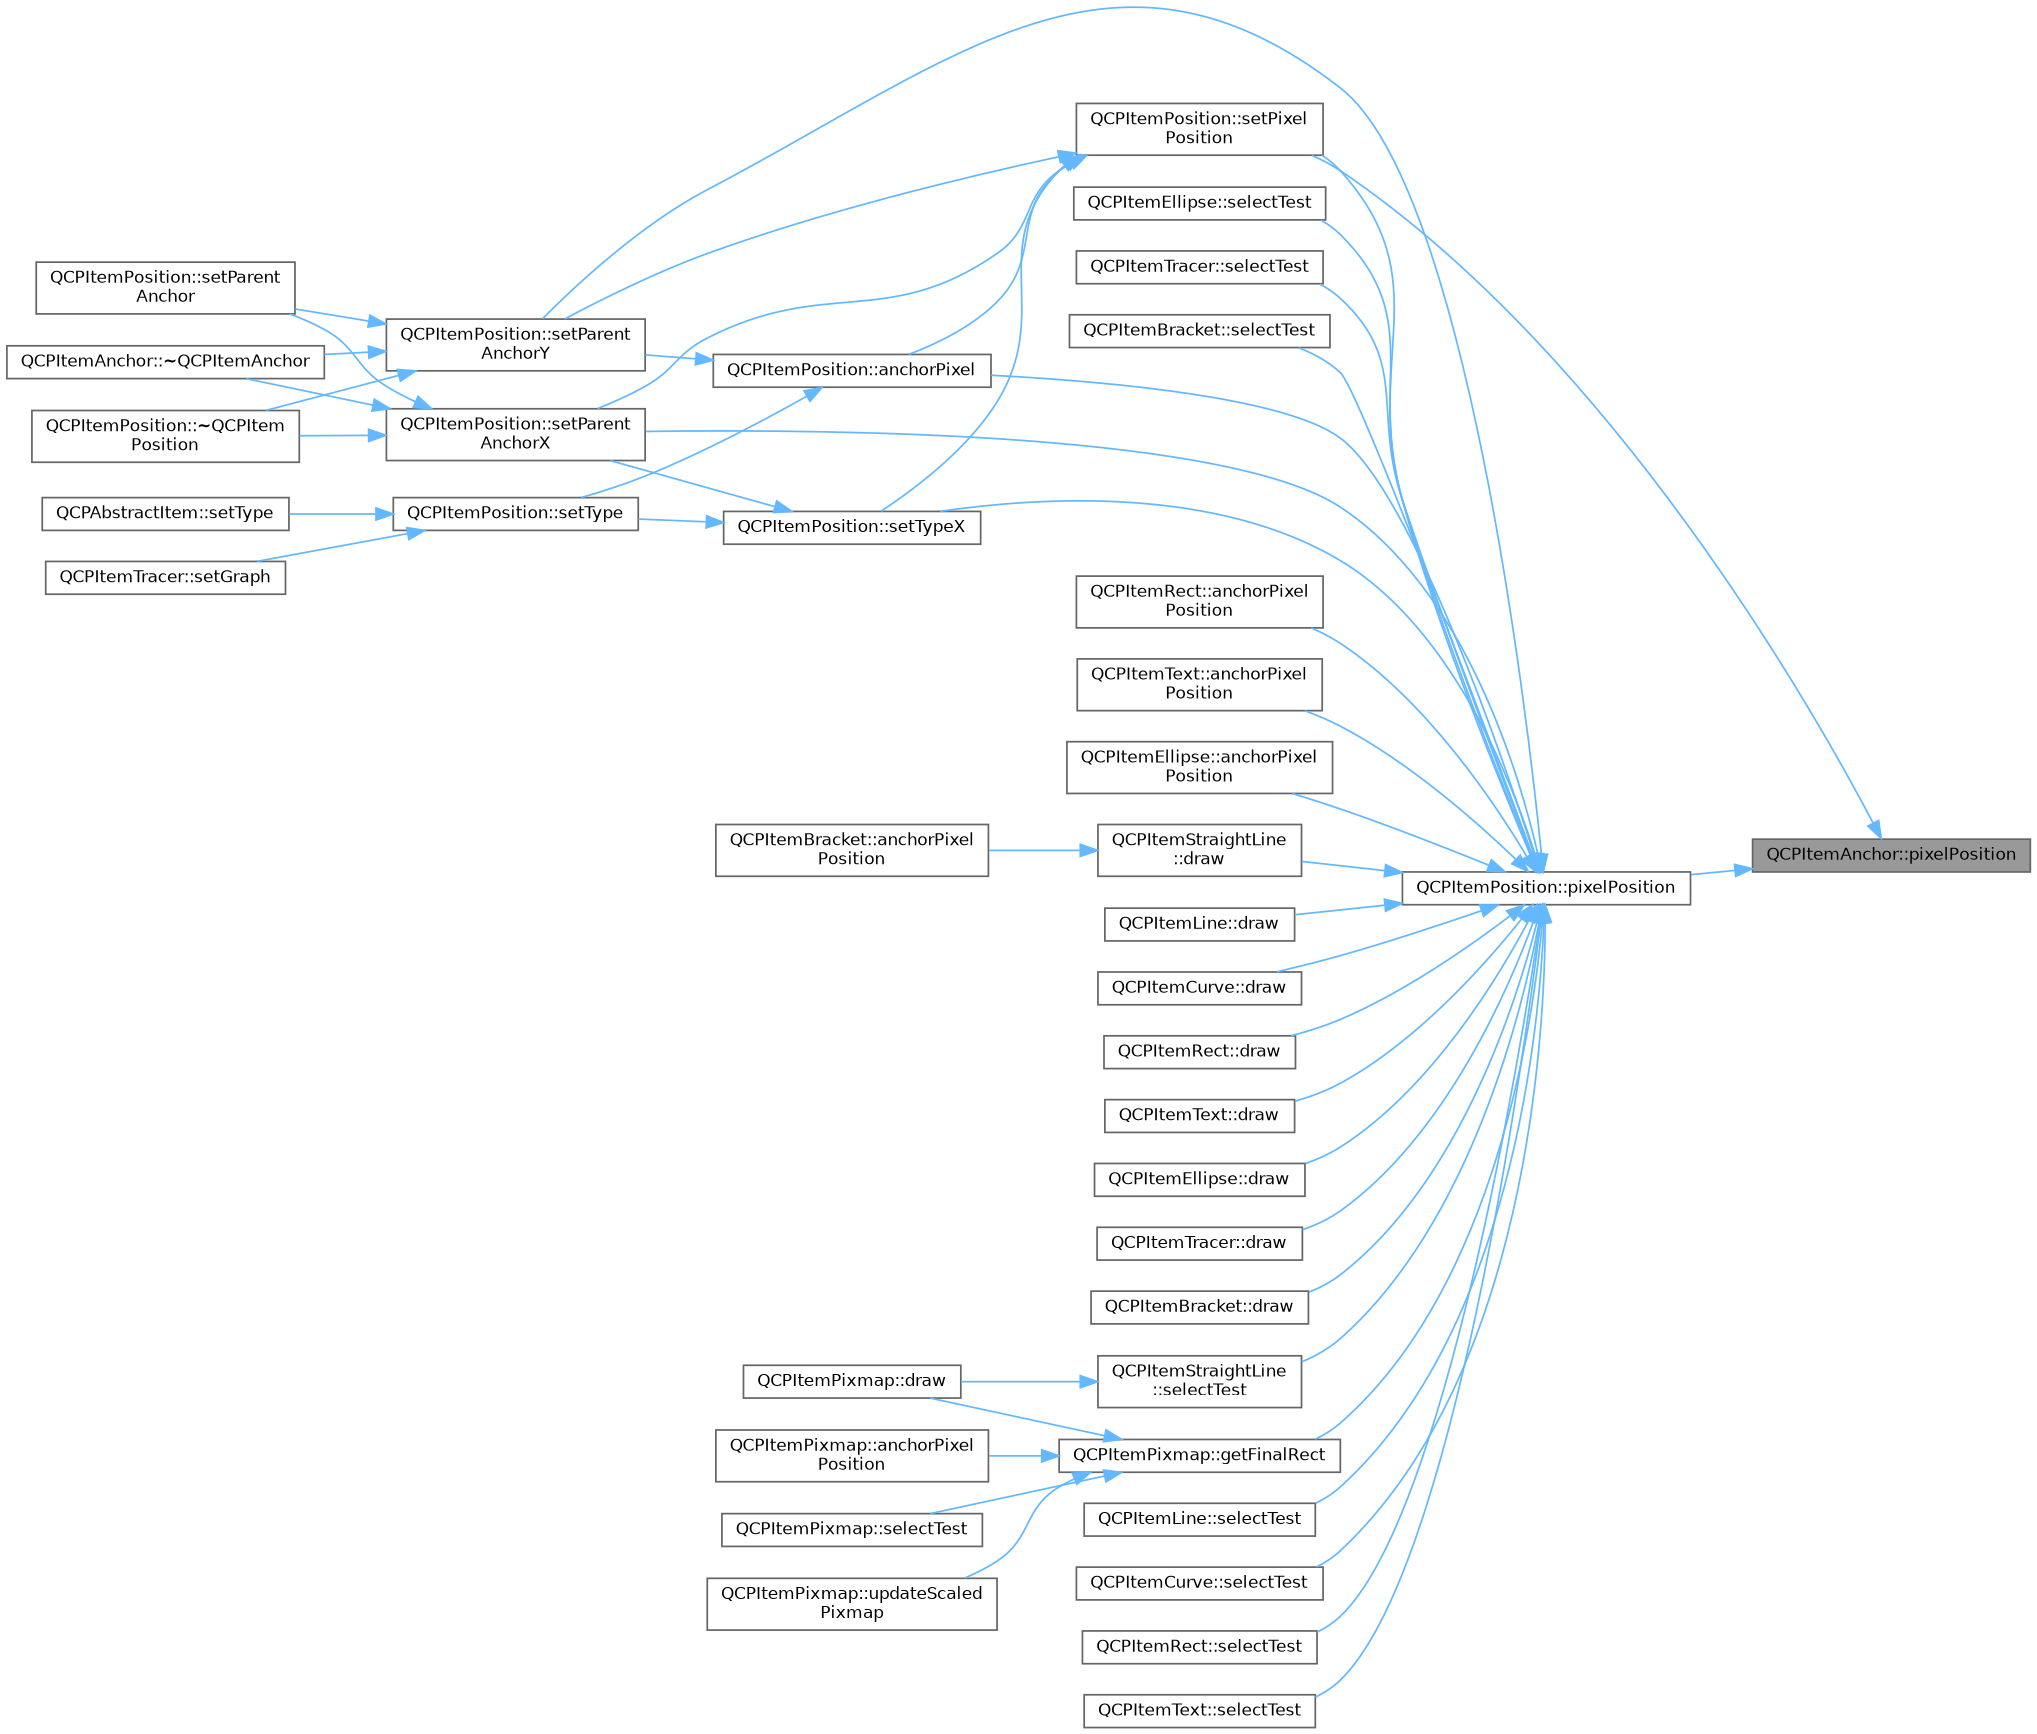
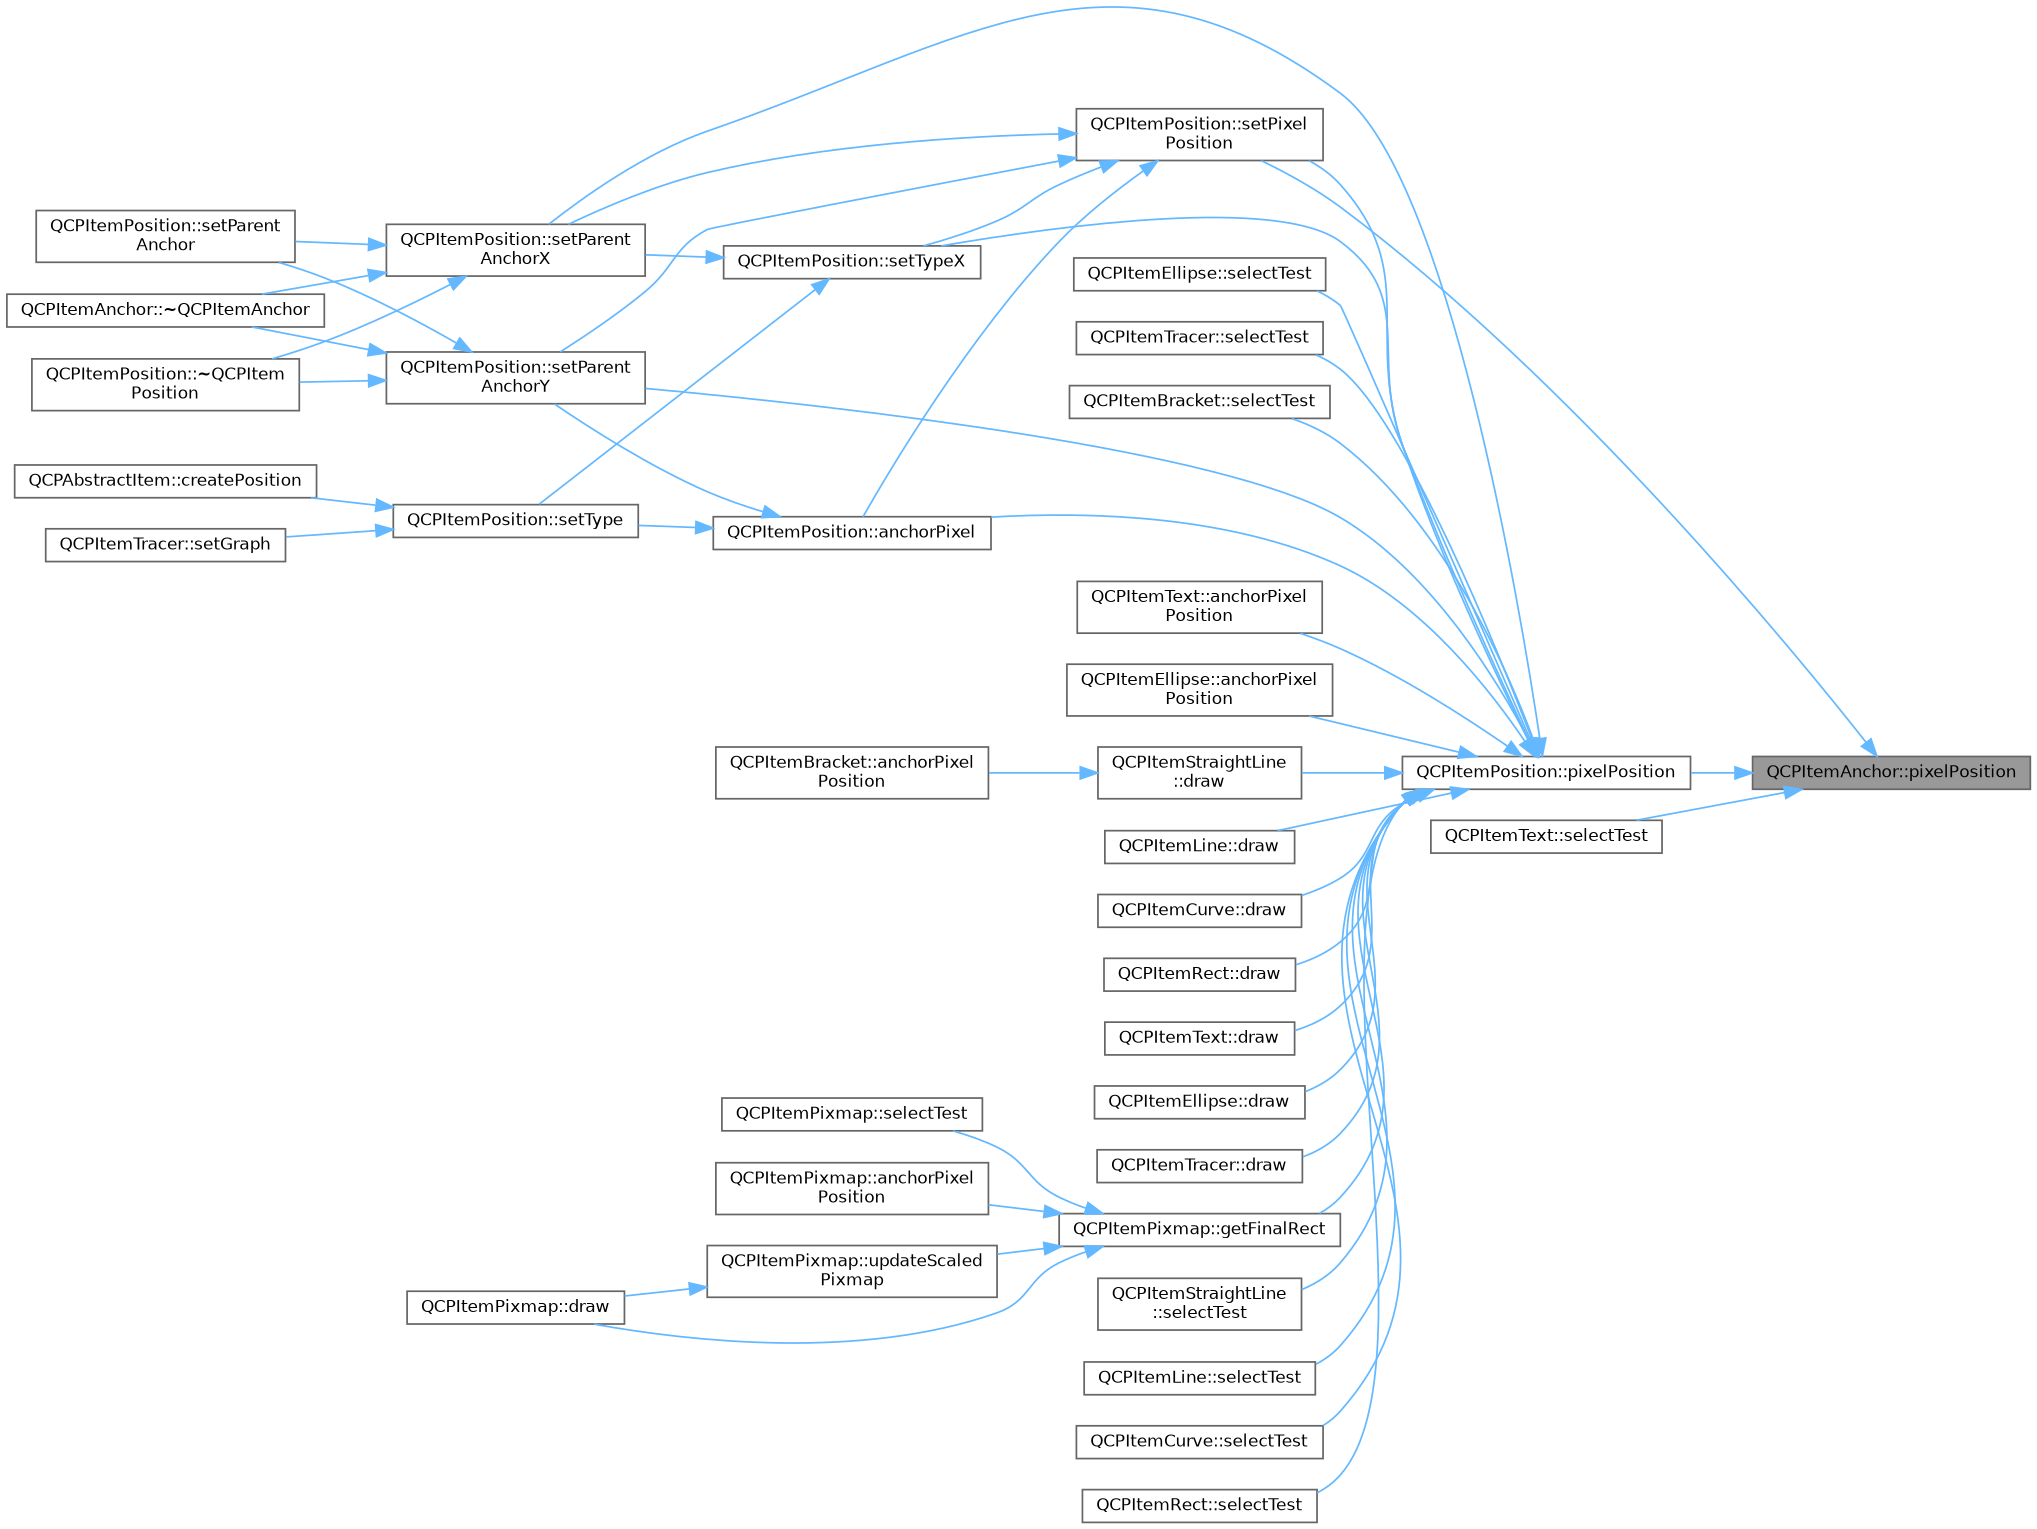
node "QCPAbstractItem::setType": label "QCPAbstractItem::setType" -> "QCPAbstractItem::createPosition"
node "QCPItemRect::anchorPixel Position": removed
node "QCPItemBracket::draw": removed
edge "QCPItemPixmap::draw" -> "QCPItemStraightLine ::selectTest": now "QCPItemPixmap::draw" -> "QCPItemPixmap::updateScaled Pixmap"
edge "QCPItemText::selectTest" -> "QCPItemPosition::pixelPosition": now "QCPItemText::selectTest" -> "QCPItemAnchor::pixelPosition"
